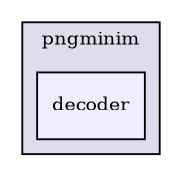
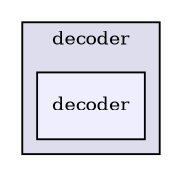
cluster "pngminim": label "pngminim" -> "decoder"
